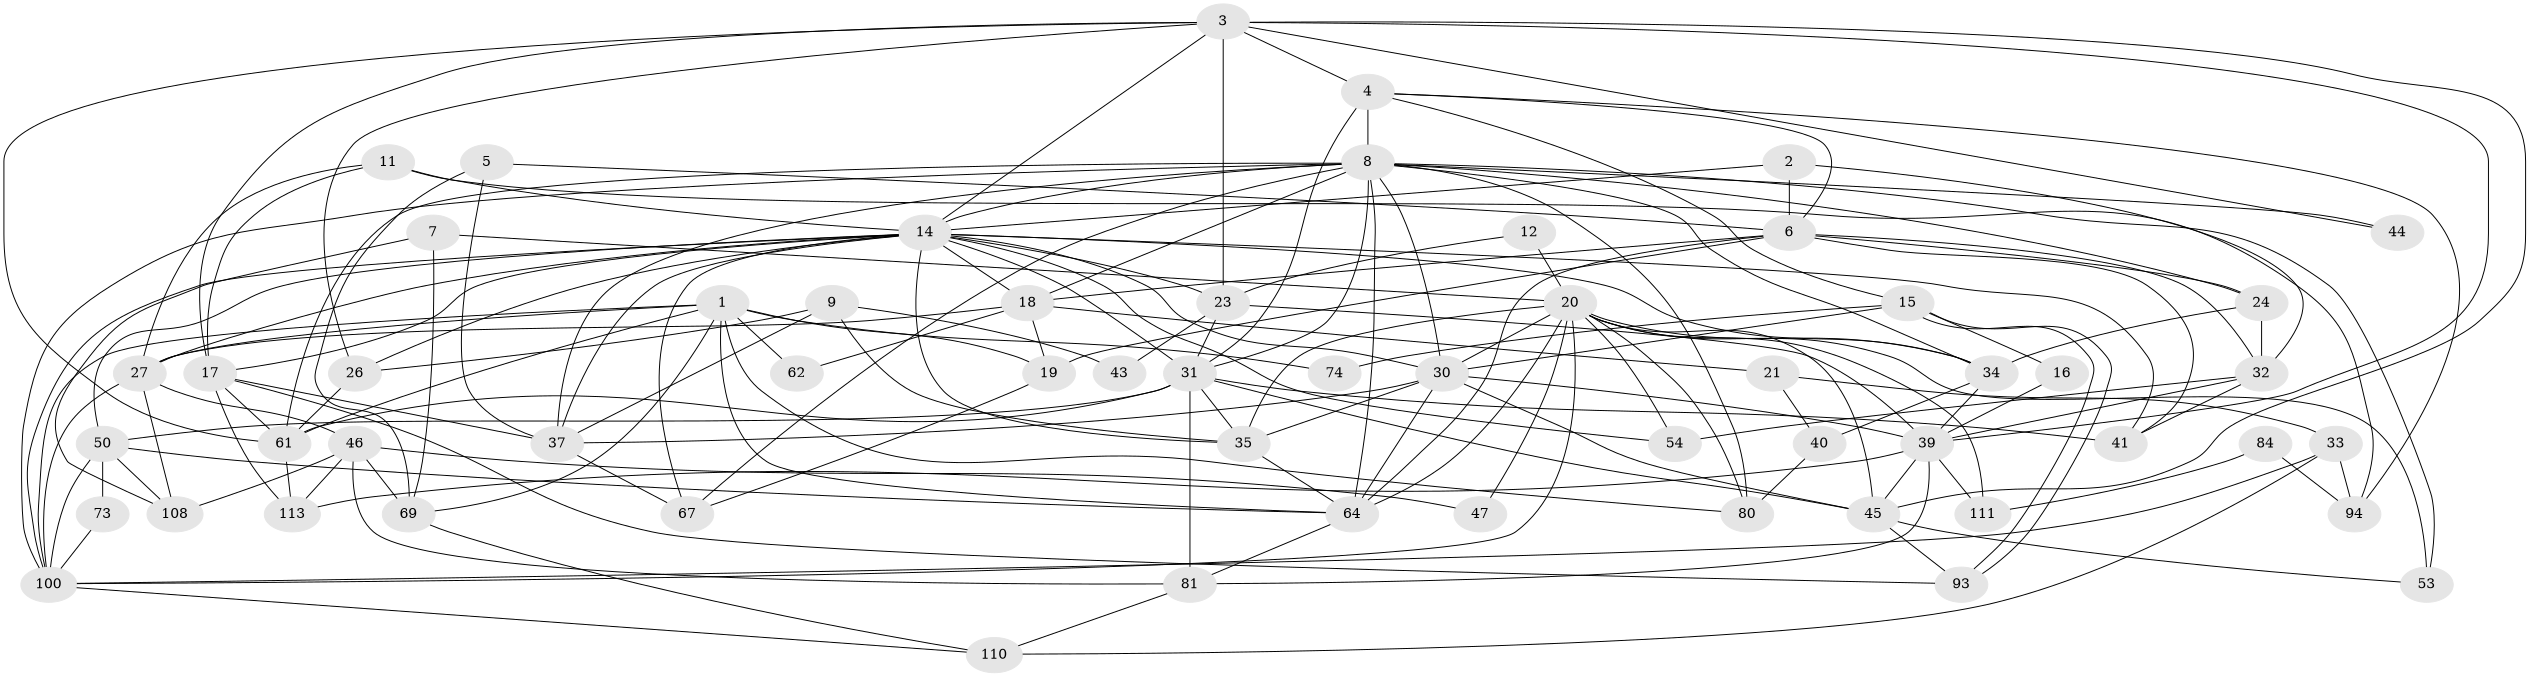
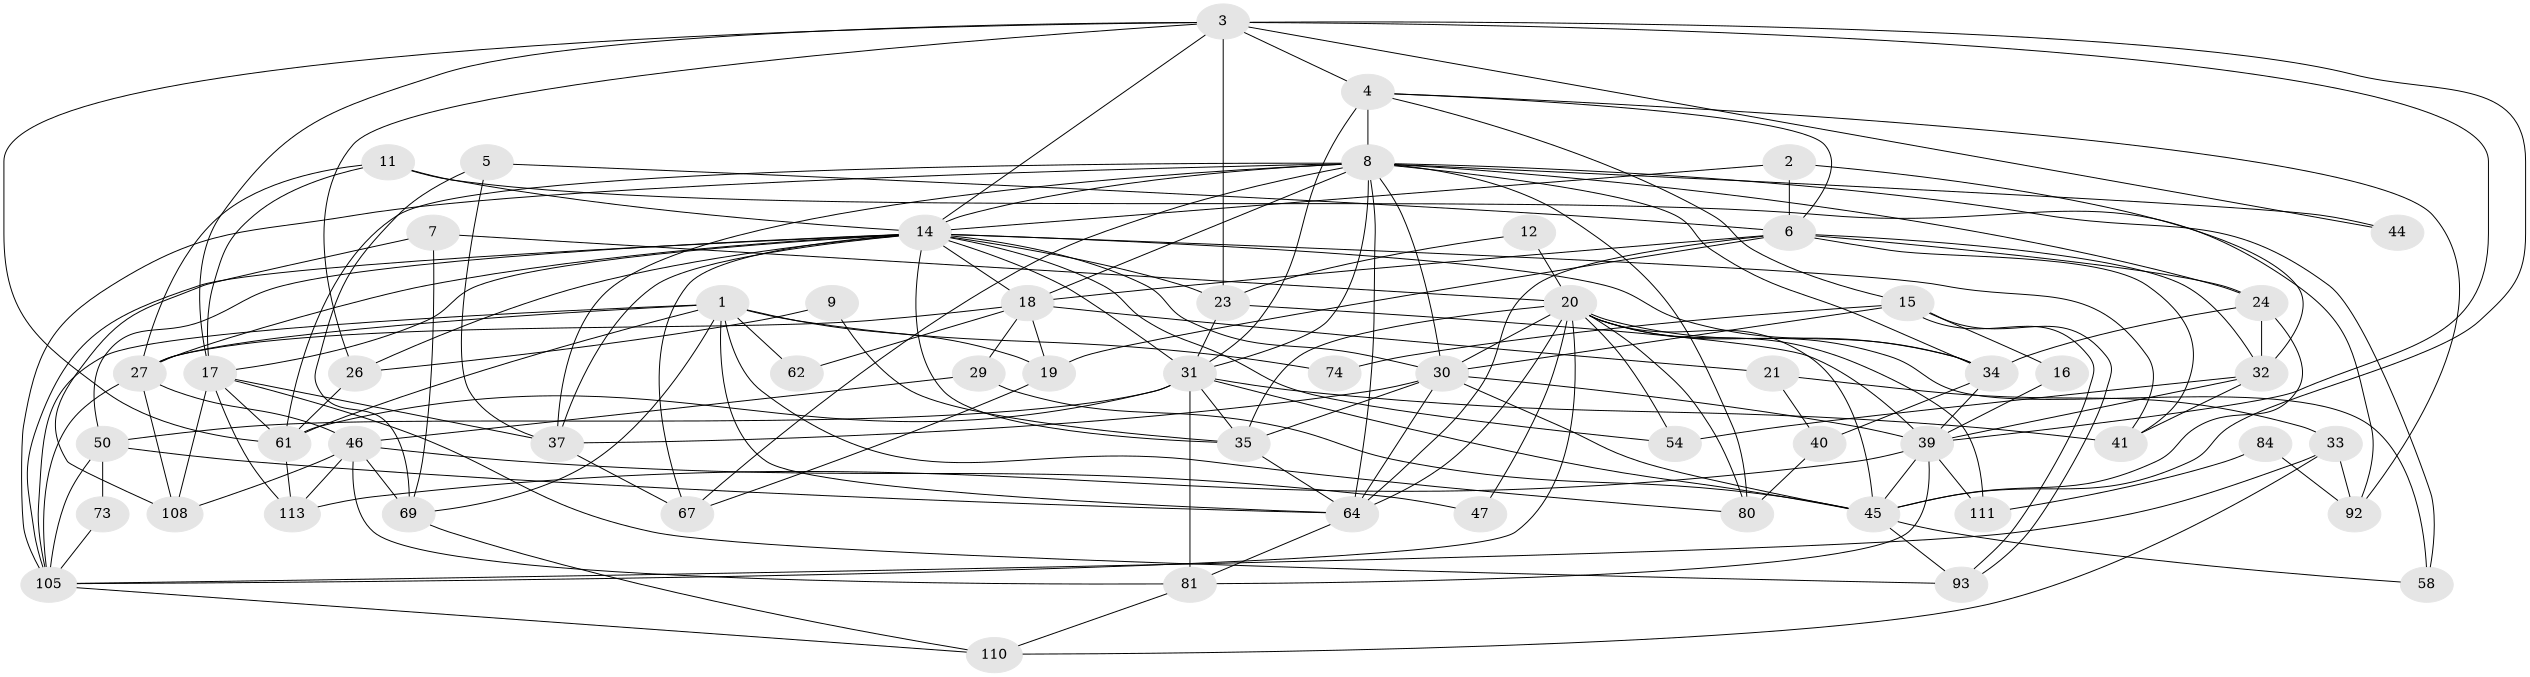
edge "9" -- "37": removed
node "29": added
node "43": removed
edge "24" -- "45": added
edge "50" -- "108": now "17" -- "108"
node "94": label "94" -> "92"
node "100": label "100" -> "105"
node "53": label "53" -> "58"
